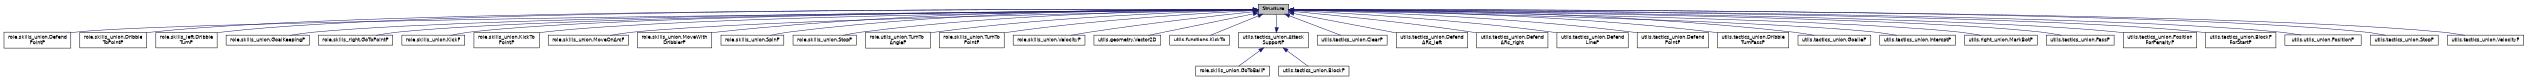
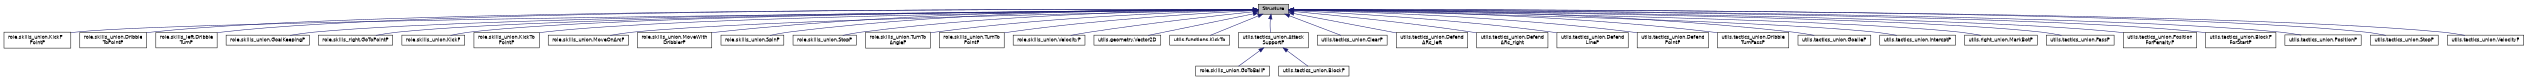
edge "Structure" -> "utils.tactics_union.Attack SupportP": reversed
node "role.skills_union.Defend PointP": label "role.skills_union.Defend PointP" -> "role.skills_union.KickP PointP"
node "role.utils_union.TurnTo AngleP": label "role.utils_union.TurnTo AngleP" -> "role.skills_union.TurnTo AngleP"
node "utils.utils_union.PositionP": label "utils.utils_union.PositionP" -> "utils.tactics_union.PositionP"
